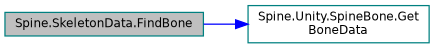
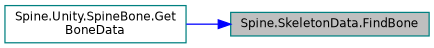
edge "Spine.SkeletonData.FindBone" -> "Spine.Unity.SpineBone.Get BoneData": reversed
